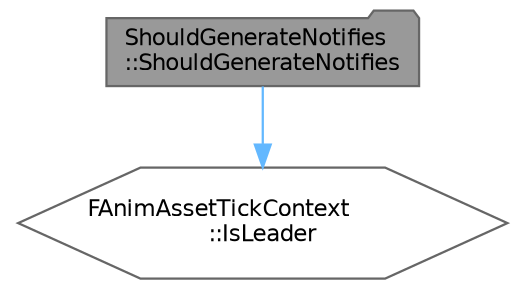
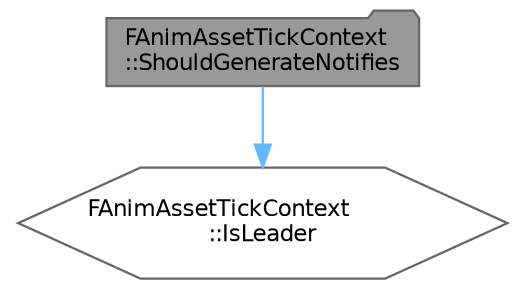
node "ShouldGenerateNotifies ::ShouldGenerateNotifies": label "ShouldGenerateNotifies ::ShouldGenerateNotifies" -> "FAnimAssetTickContext ::ShouldGenerateNotifies"
